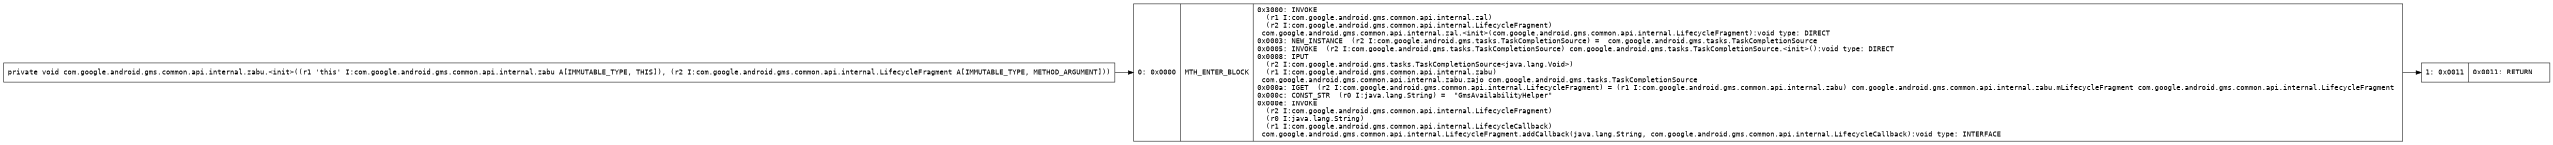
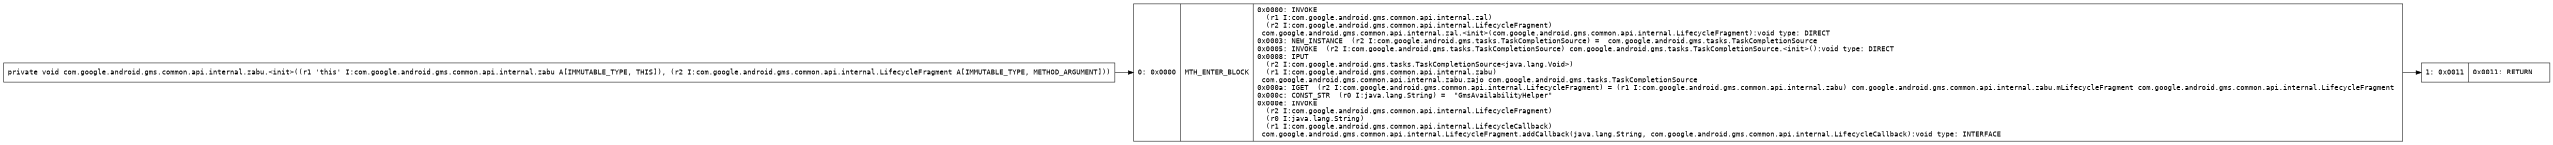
node "0: 0x0000": text "0x3000: INVOKE" -> "0x0000: INVOKE"
